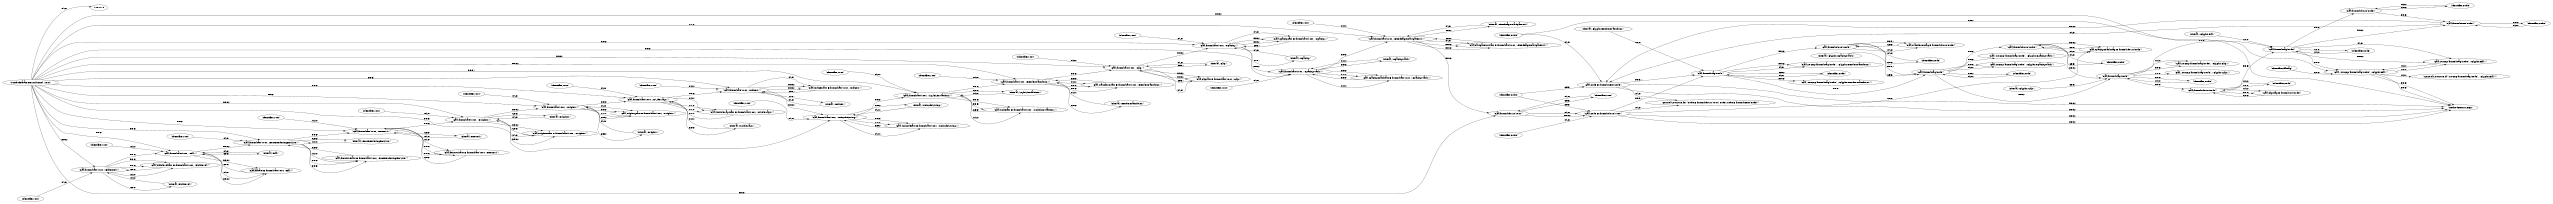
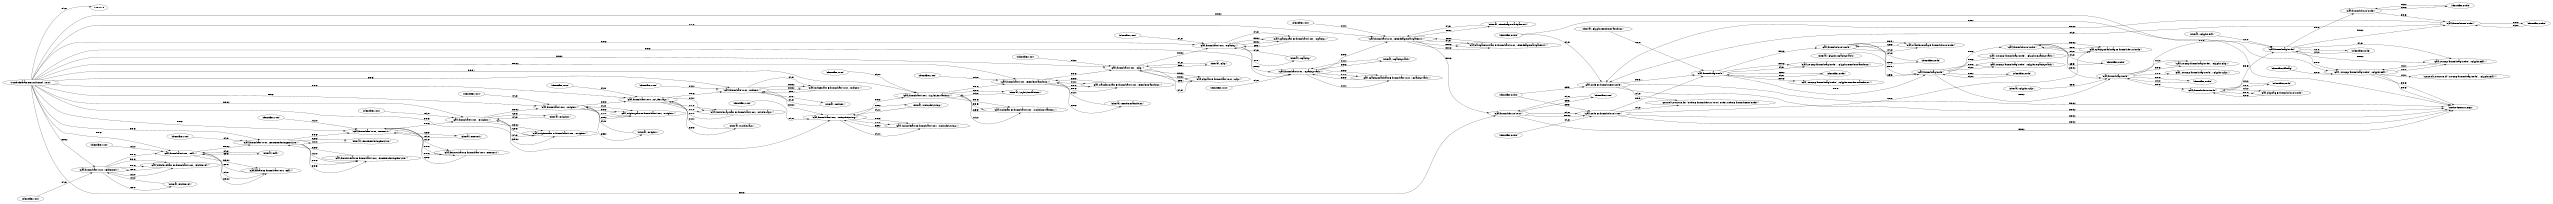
node "(Call,clip_tag = fz_xml_uri(node))": label "(Call,clip_tag = fz_xml_uri(node))" -> "(Call,clip_tag = fz_xml_down(node))"
edge "(Call,fz_xml_down(root))" -> "(MethodReturn,RET)": added, label "DDG:"
